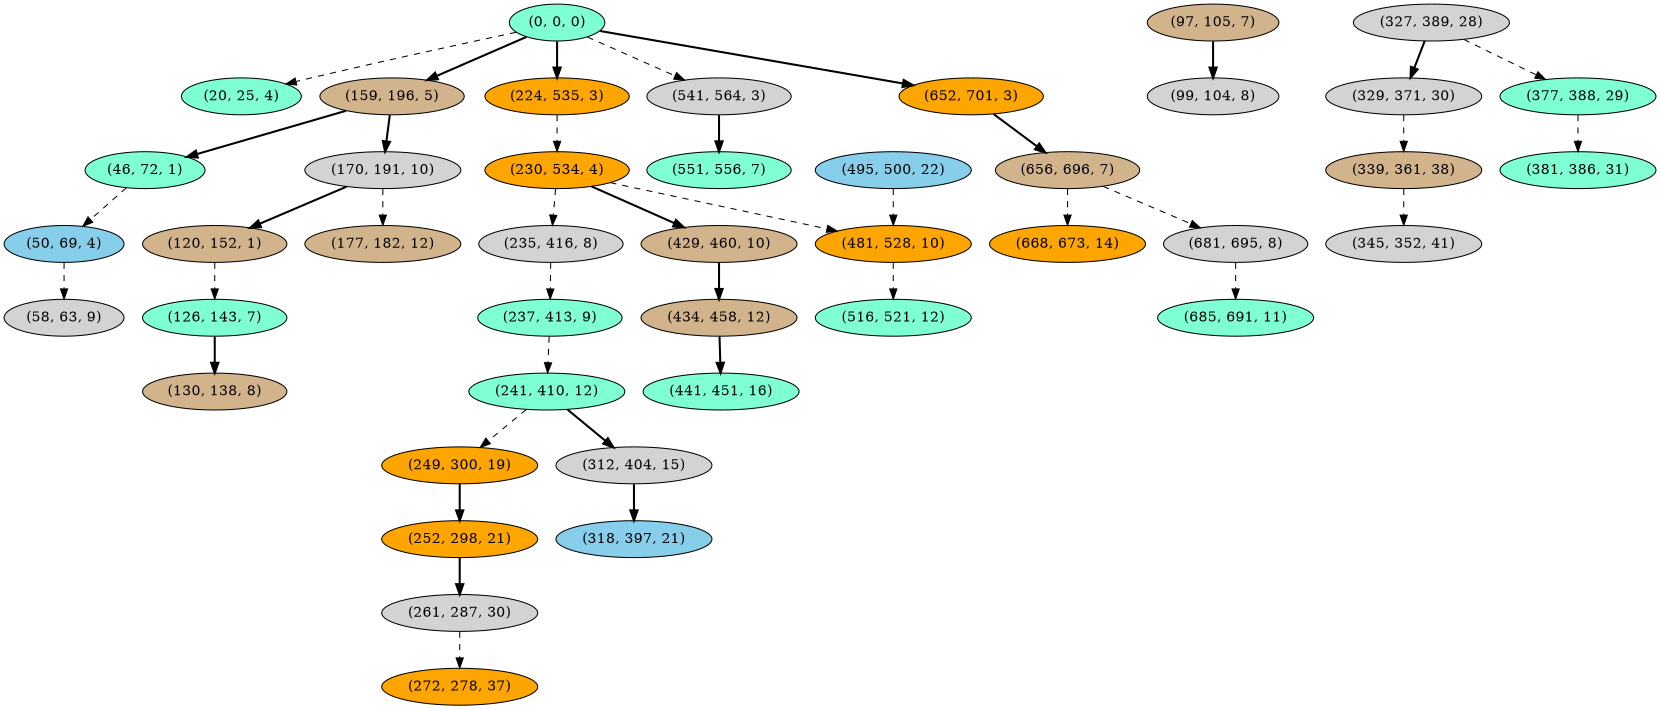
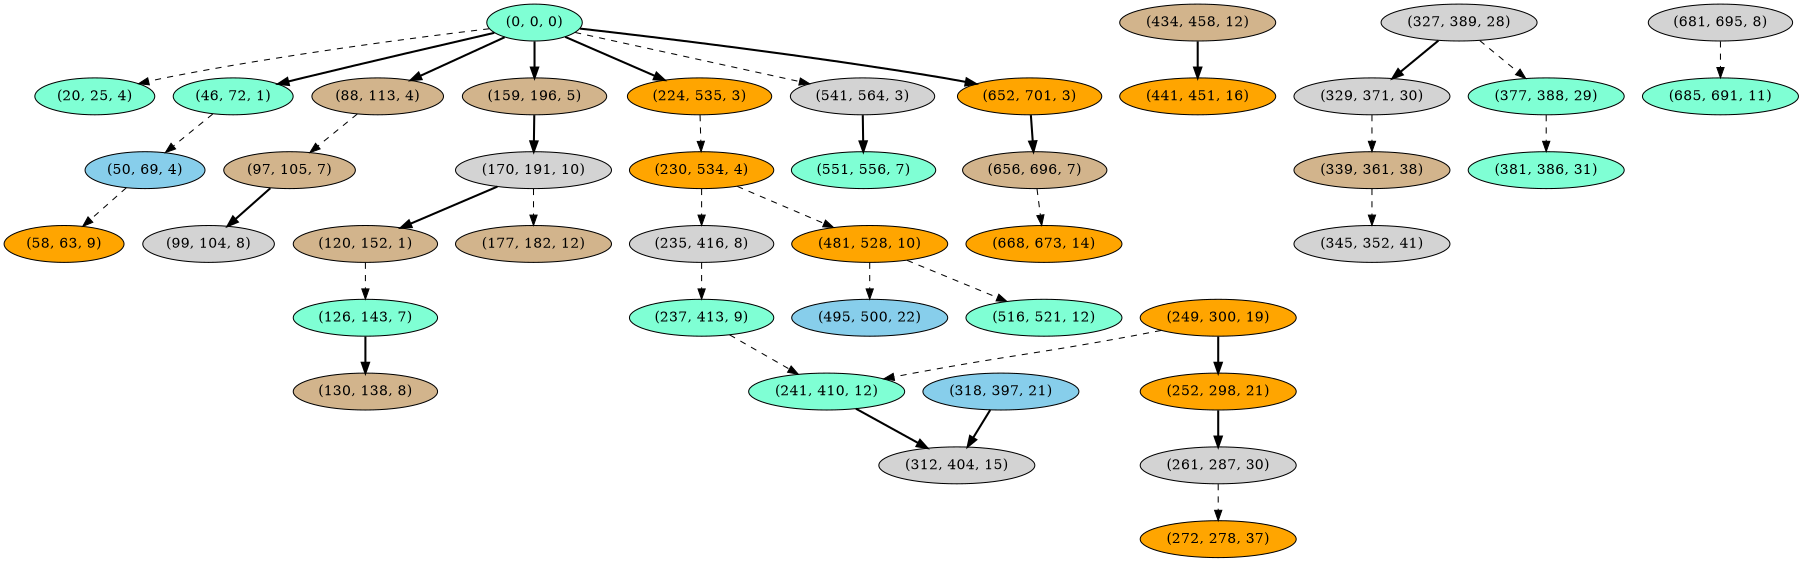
node "(88, 113, 4)": added
edge "(159, 196, 5)" -> "(46, 72, 1)": now "(0, 0, 0)" -> "(46, 72, 1)"
edge "(495, 500, 22)" -> "(481, 528, 10)": reversed
edge "(656, 696, 7)" -> "(681, 695, 8)": removed
node "(429, 460, 10)": removed
node "(58, 63, 9)": fillcolor lightgrey -> orange
node "(441, 451, 16)": fillcolor aquamarine -> orange
edge "(241, 410, 12)" -> "(249, 300, 19)": reversed
edge "(312, 404, 15)" -> "(318, 397, 21)": reversed
